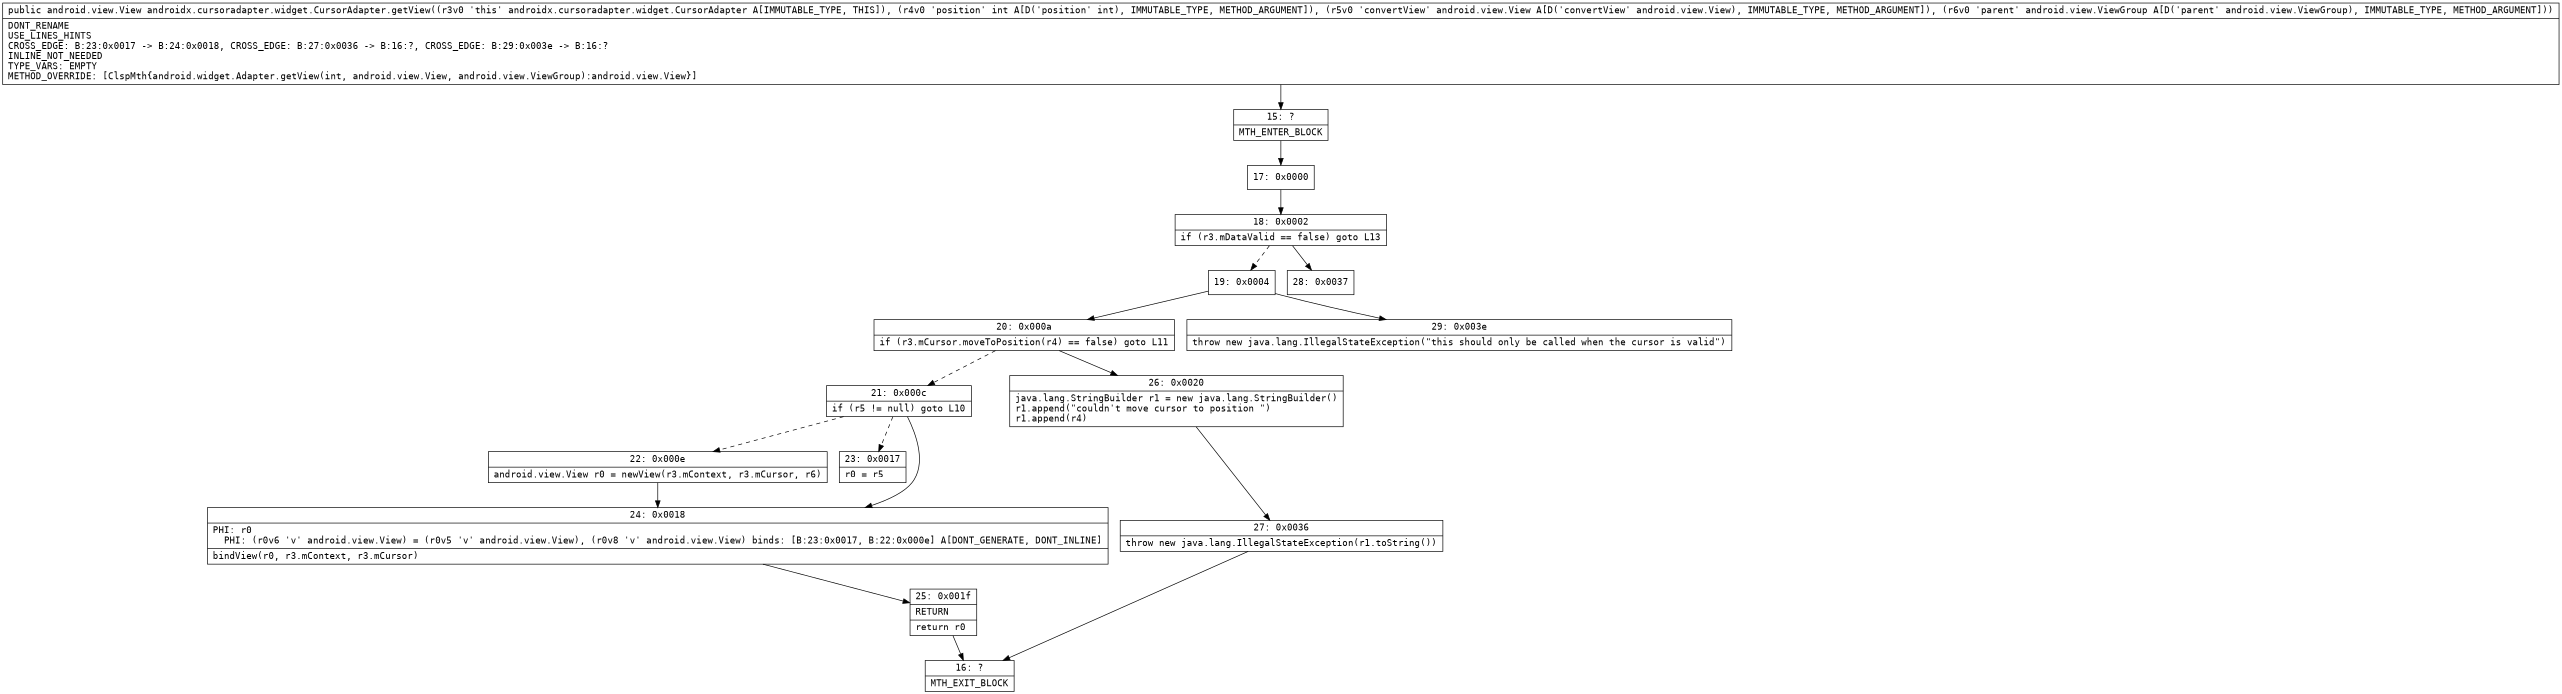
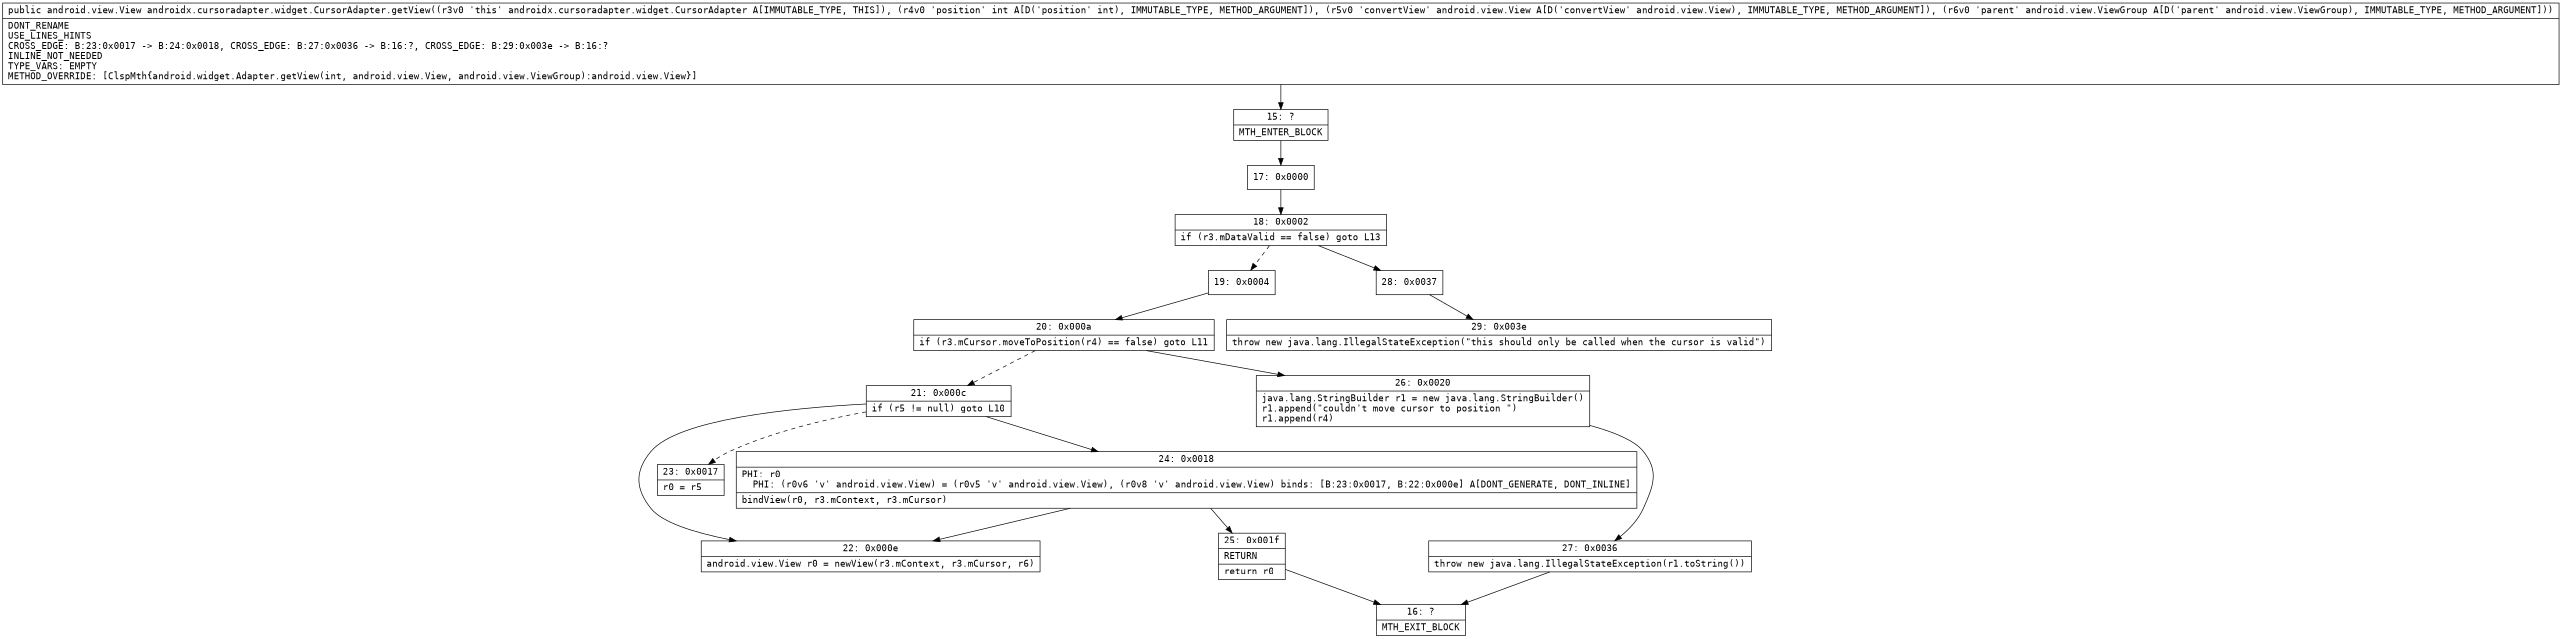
edge "19: 0x0004" -> "29: 0x003e": now "28: 0x0037" -> "29: 0x003e"
edge "21: 0x000c" -> "22: 0x000e": style dashed -> solid
edge "22: 0x000e" -> "24: 0x0018": reversed
